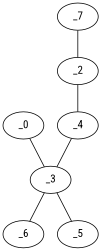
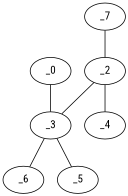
edge "_4" -- "_3": now "_2" -- "_3"
